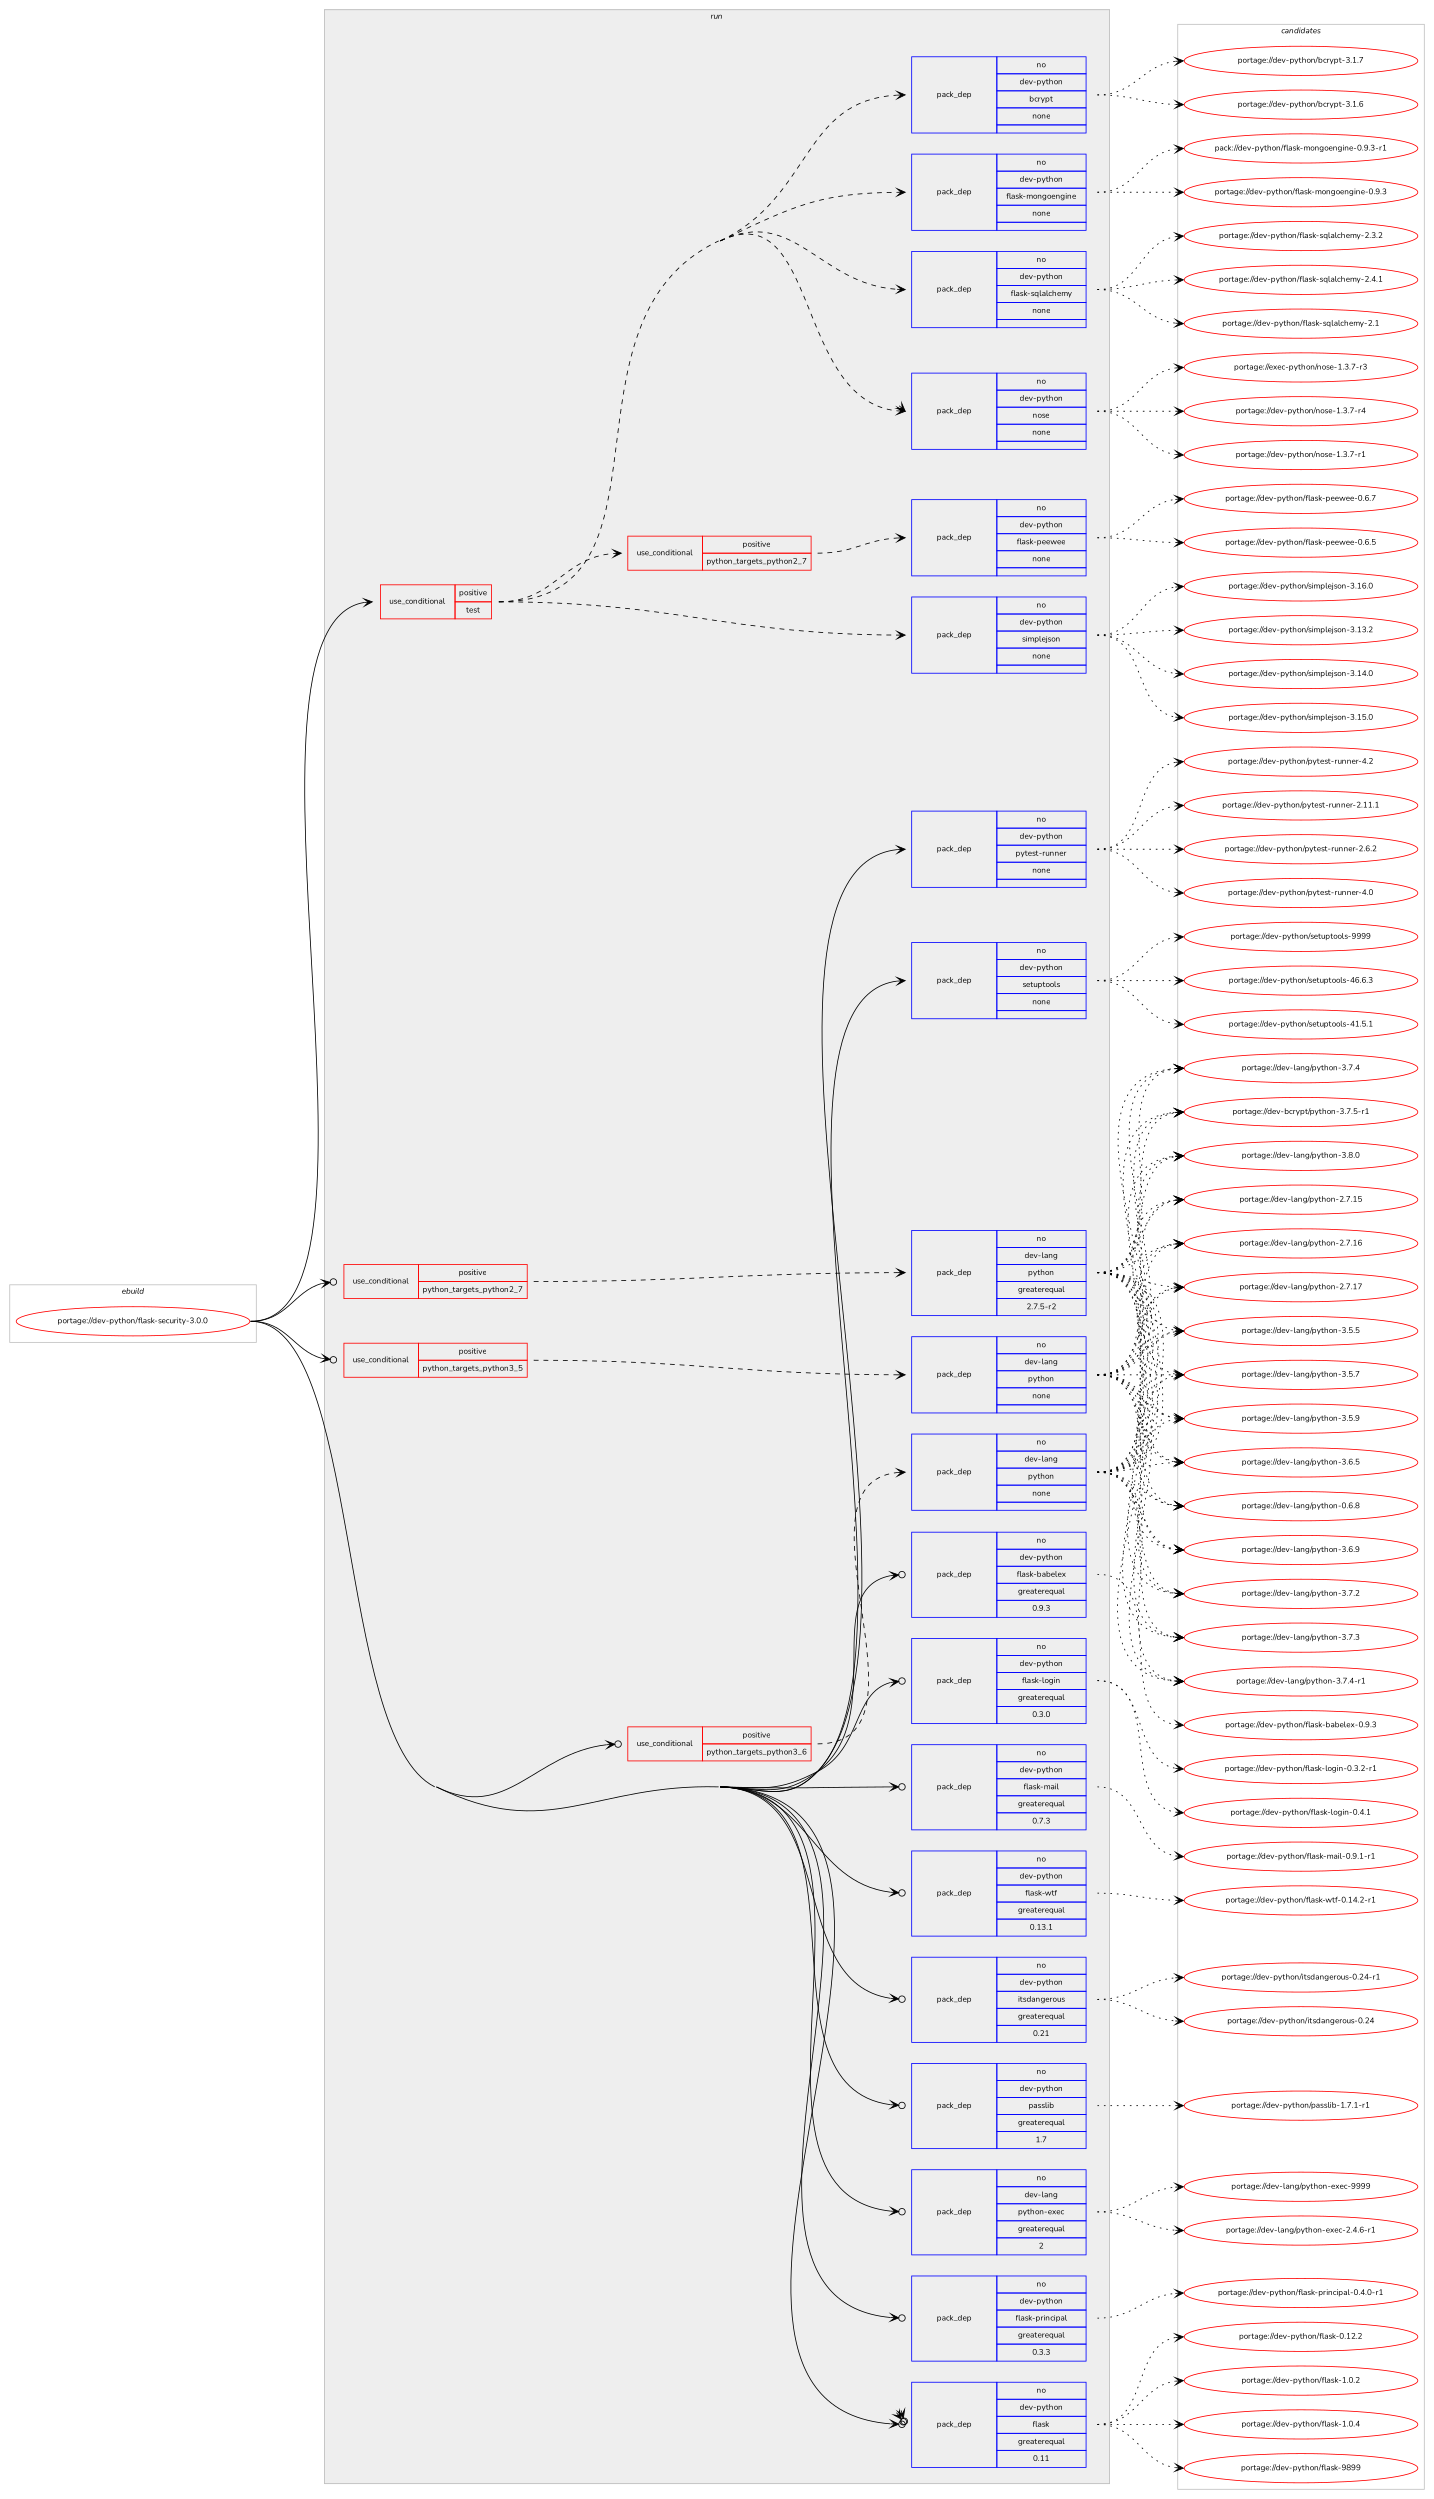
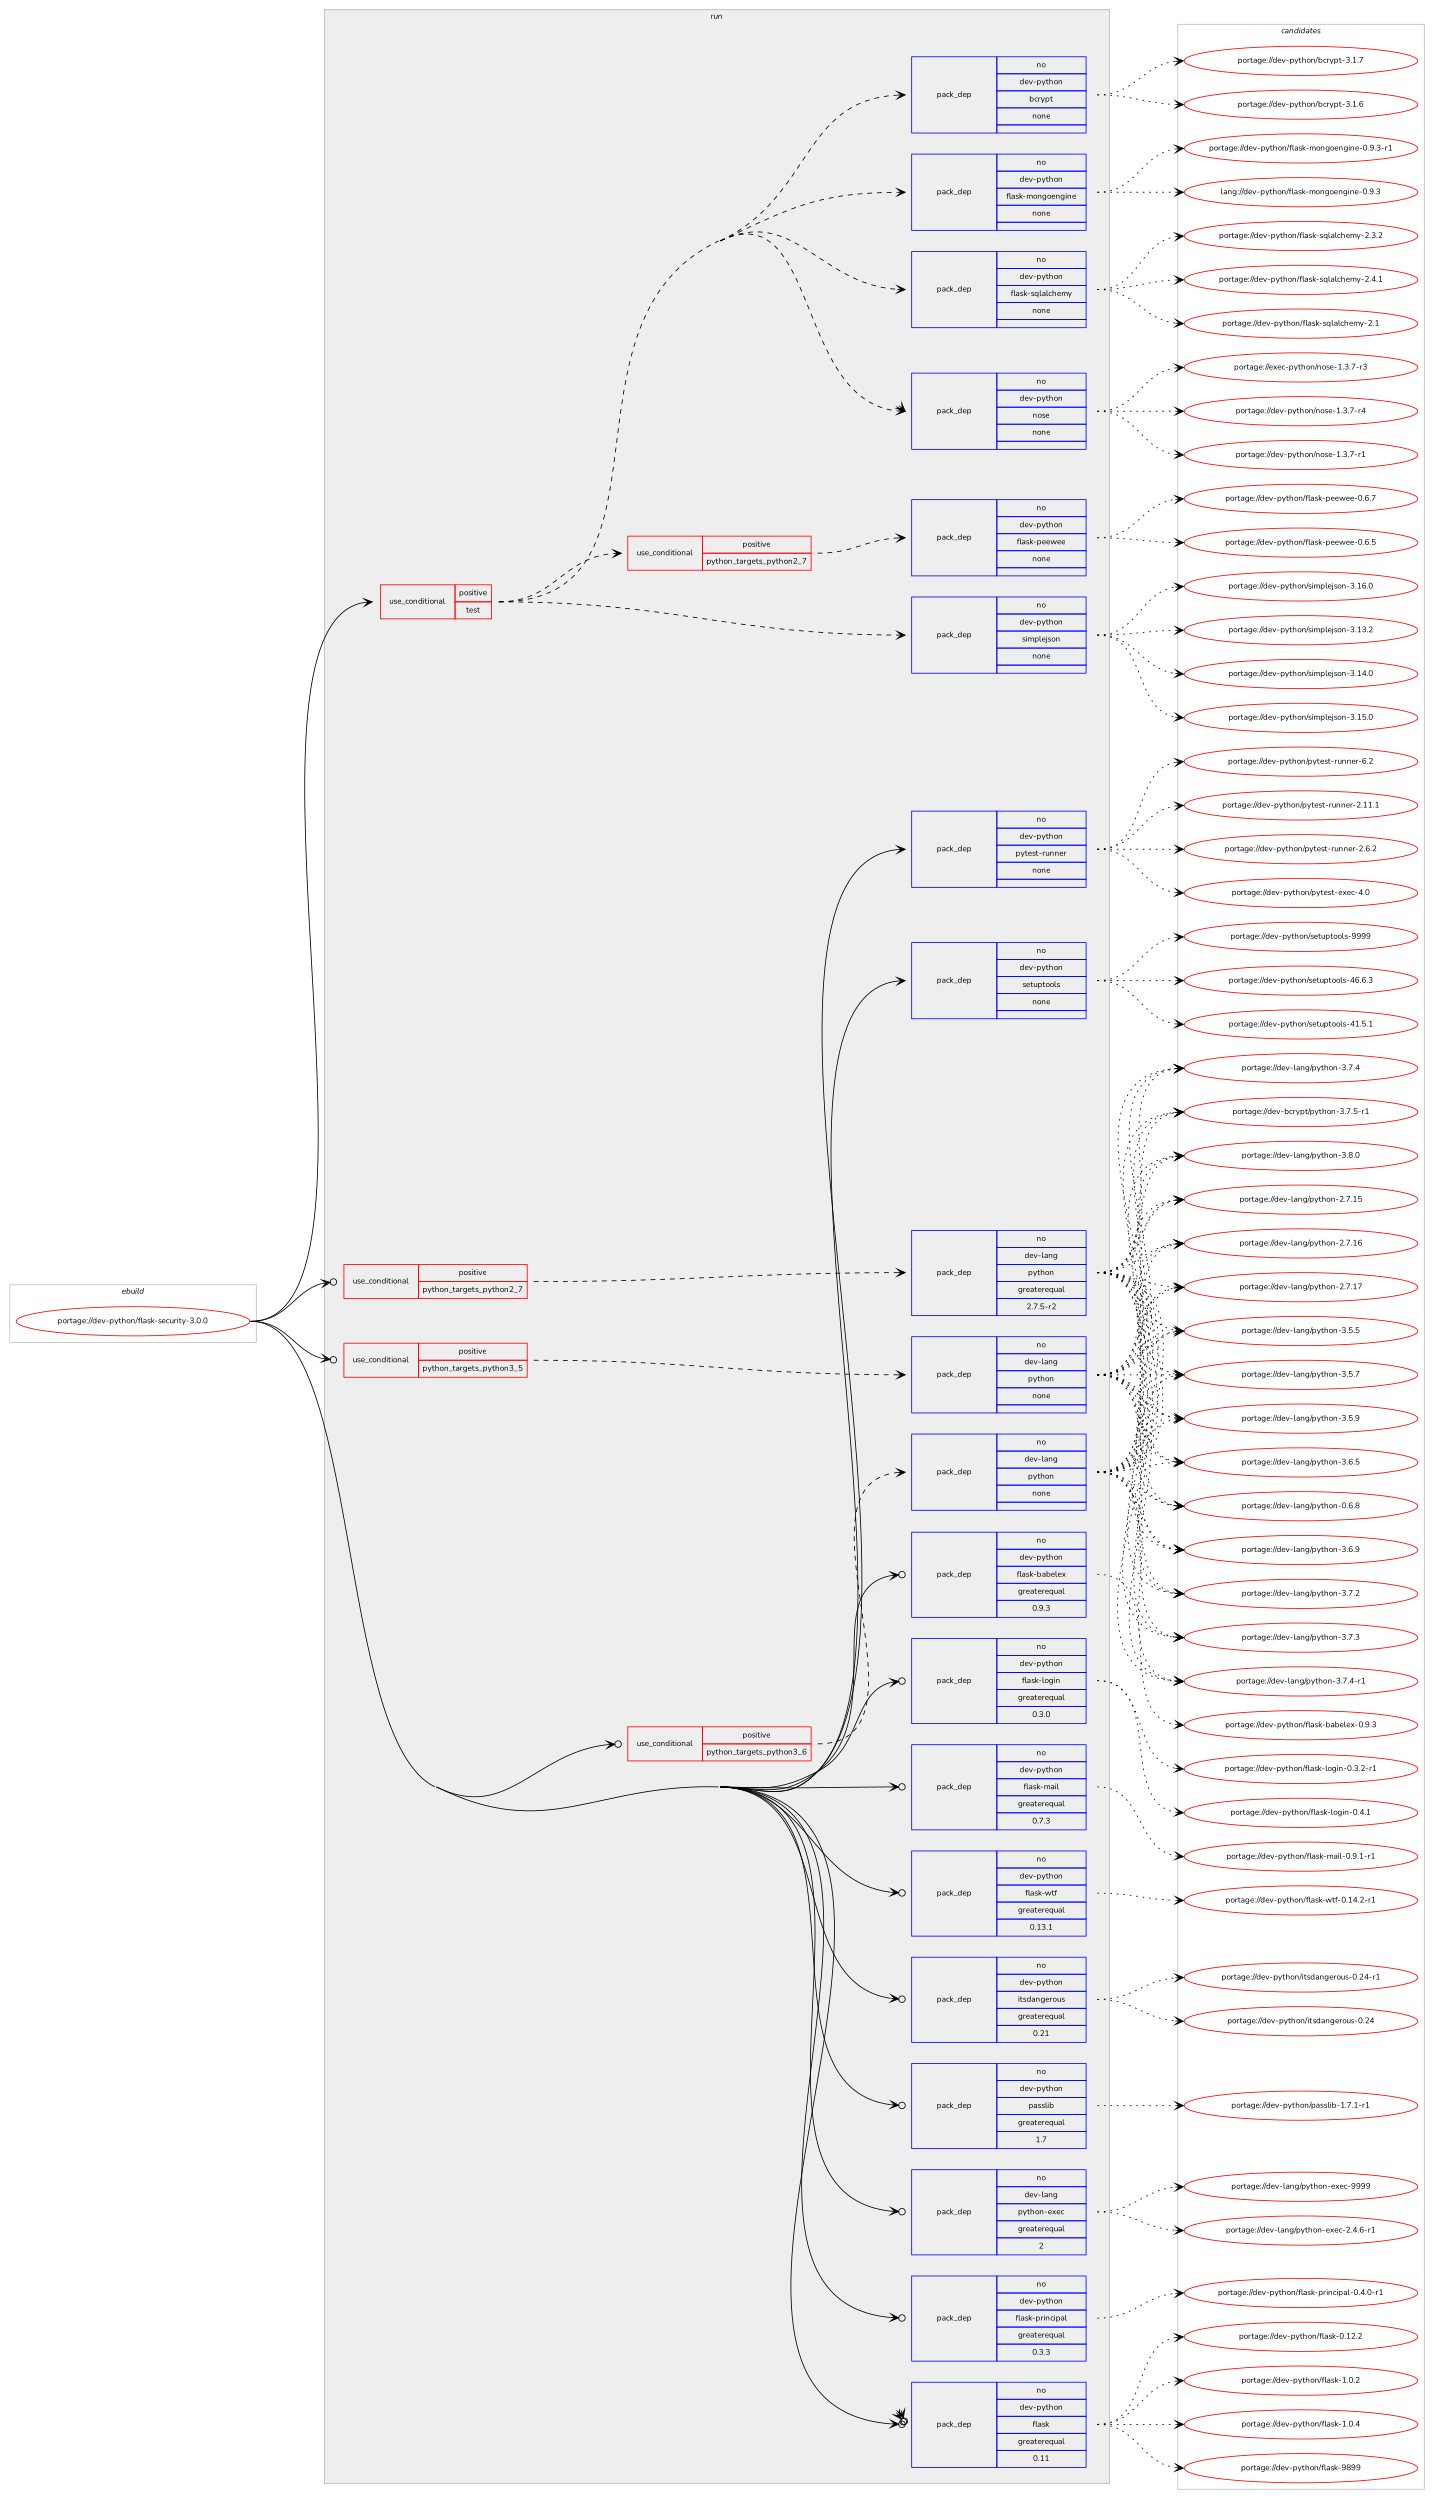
node "pack://dev-python/flask-mongoengine-0.9.3-r1": label "pack://dev-python/flask-mongoengine-0.9.3-r1" -> "portage://dev-python/flask-mongoengine-0.9.3-r1"
node "portage://dev-python/flask-mongoengine-0.9.3": label "portage://dev-python/flask-mongoengine-0.9.3" -> "lang://dev-python/flask-mongoengine-0.9.3"
node "portage://dev-python/pytest-runner-4.2": label "portage://dev-python/pytest-runner-4.2" -> "portage://dev-python/pytest-runner-6.2"
node "portage://dev-python/pytest-runner-4.0": label "portage://dev-python/pytest-runner-4.0" -> "portage://dev-python/pytest-exec-4.0"
